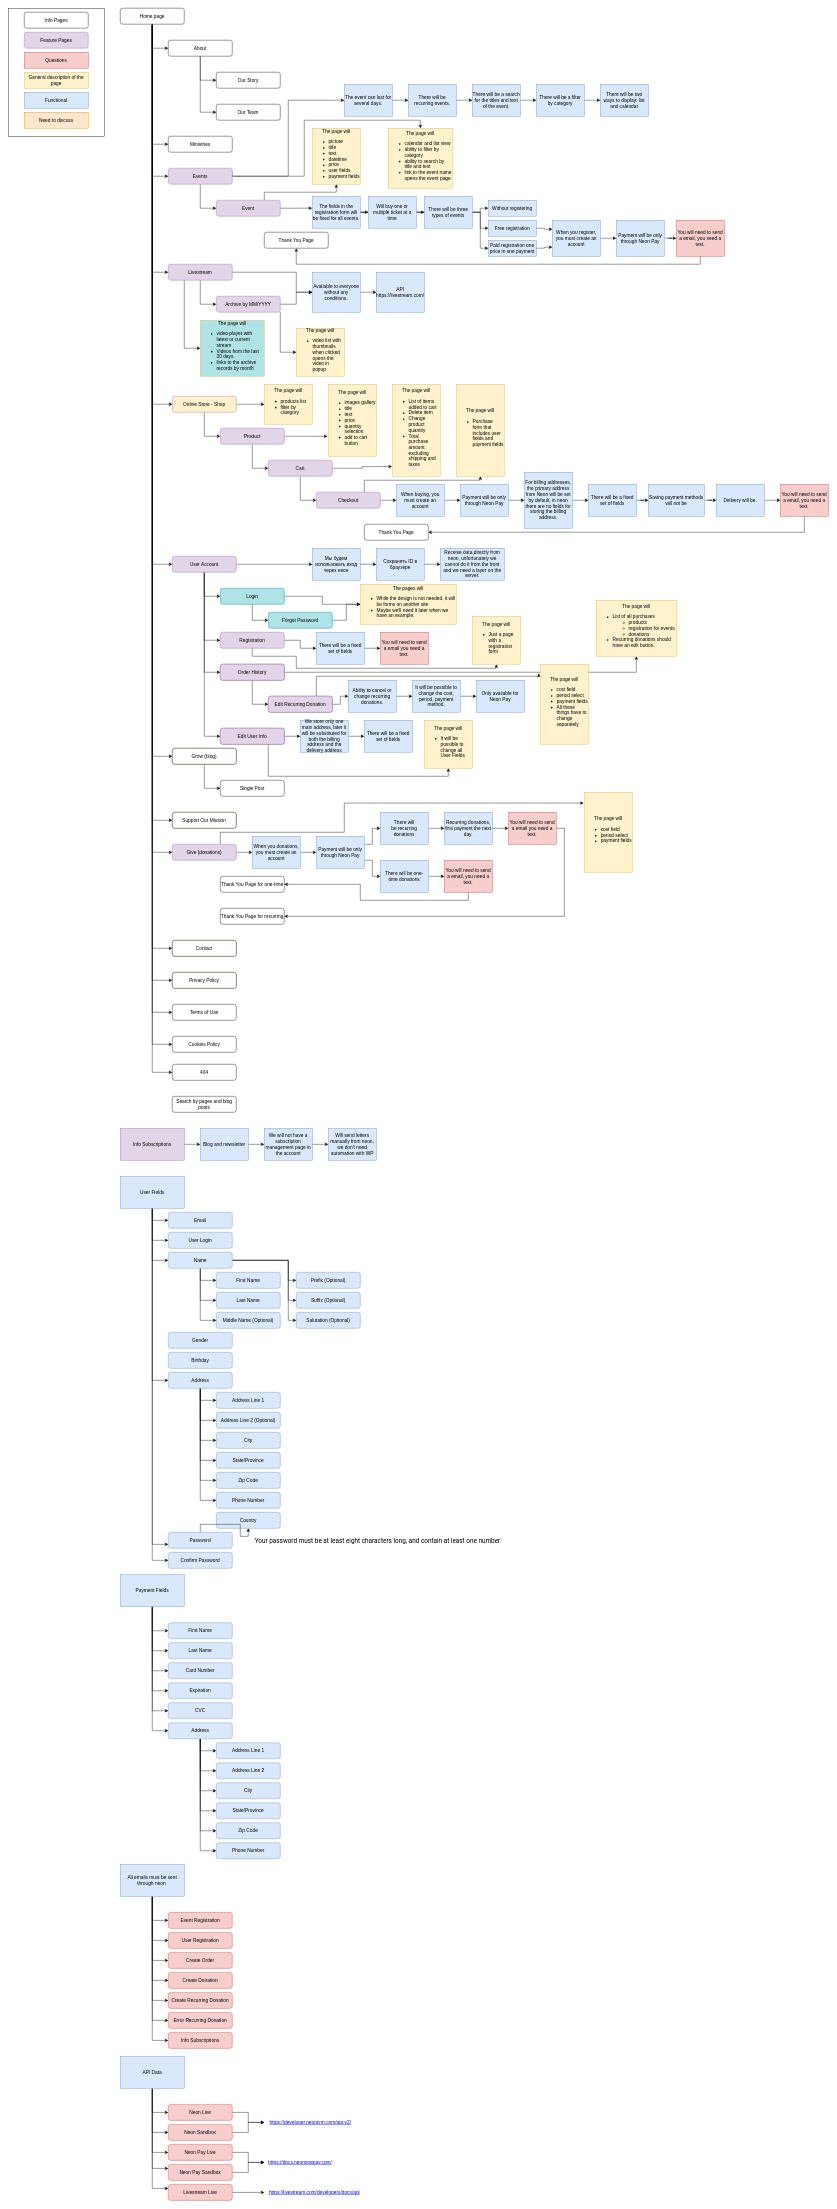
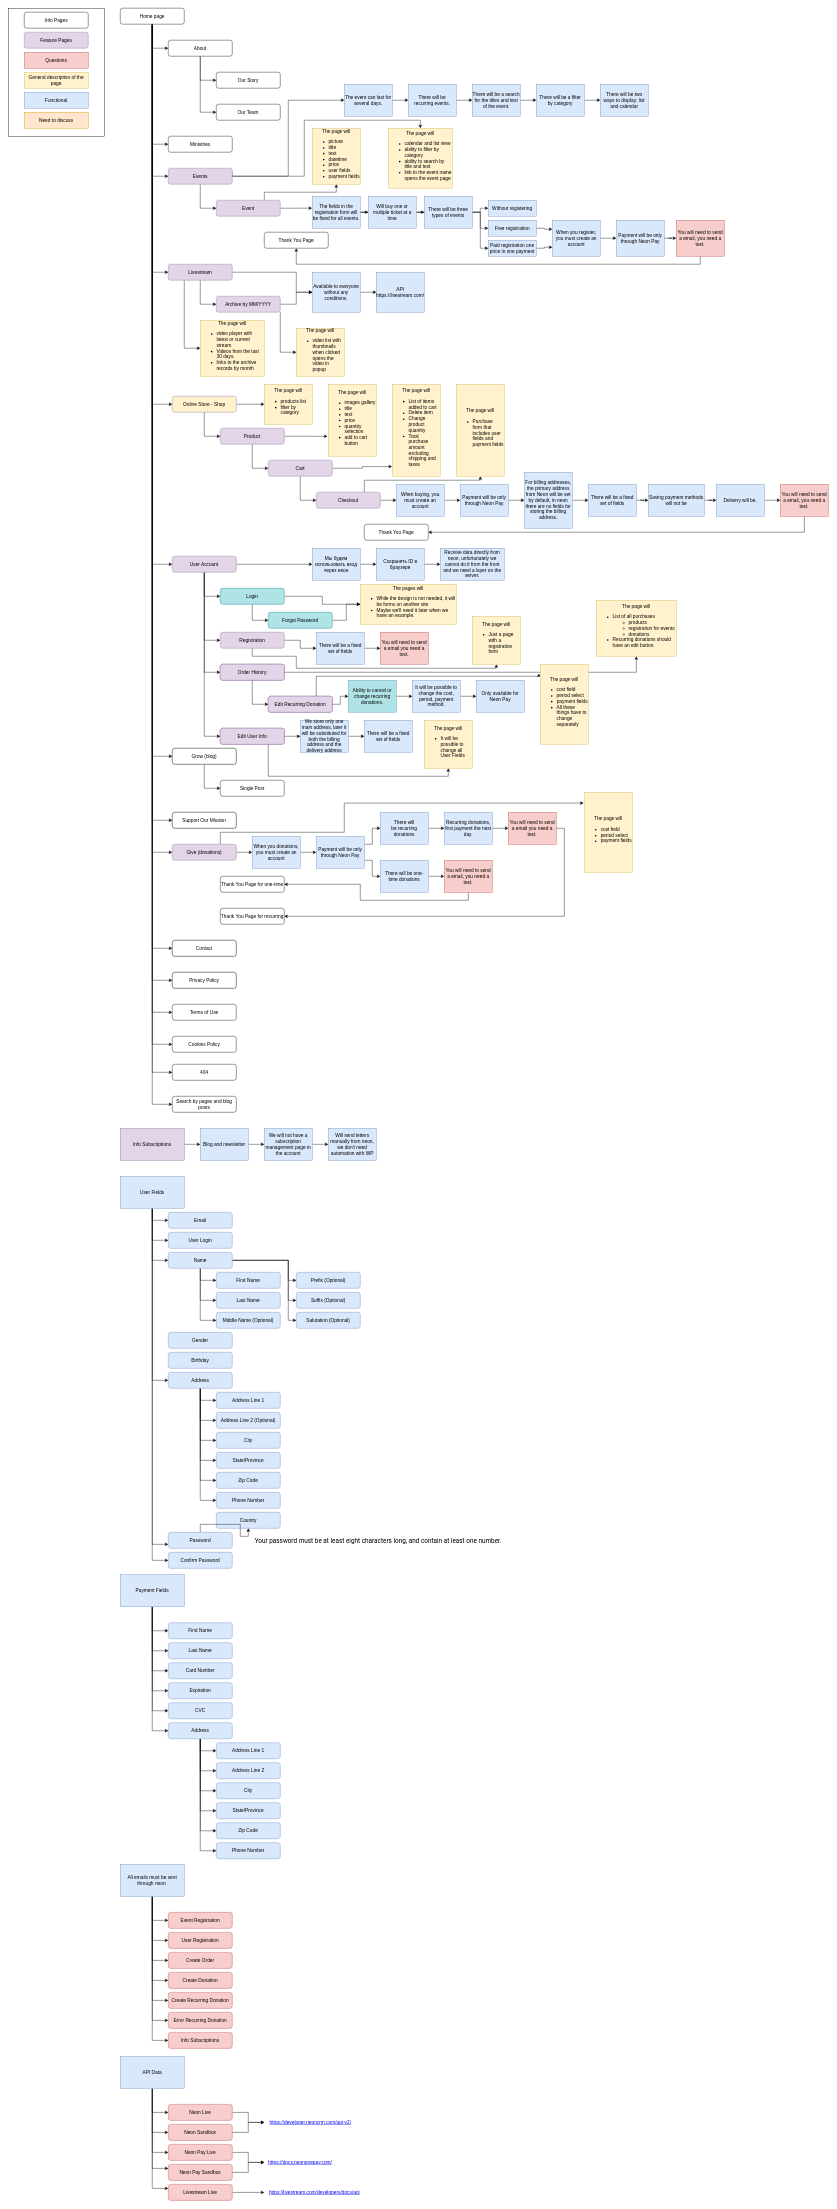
node "The page will video player with latest or current stream Videos from the last 30 days. links to the archive records by month": fillcolor #b0e3e6 -> #fff2cc
node "Ability to cancel or change recurring donations.": fillcolor #dae8fc -> #b0e3e6
edge "Home page" -> "Search by pages and blog posts": added
